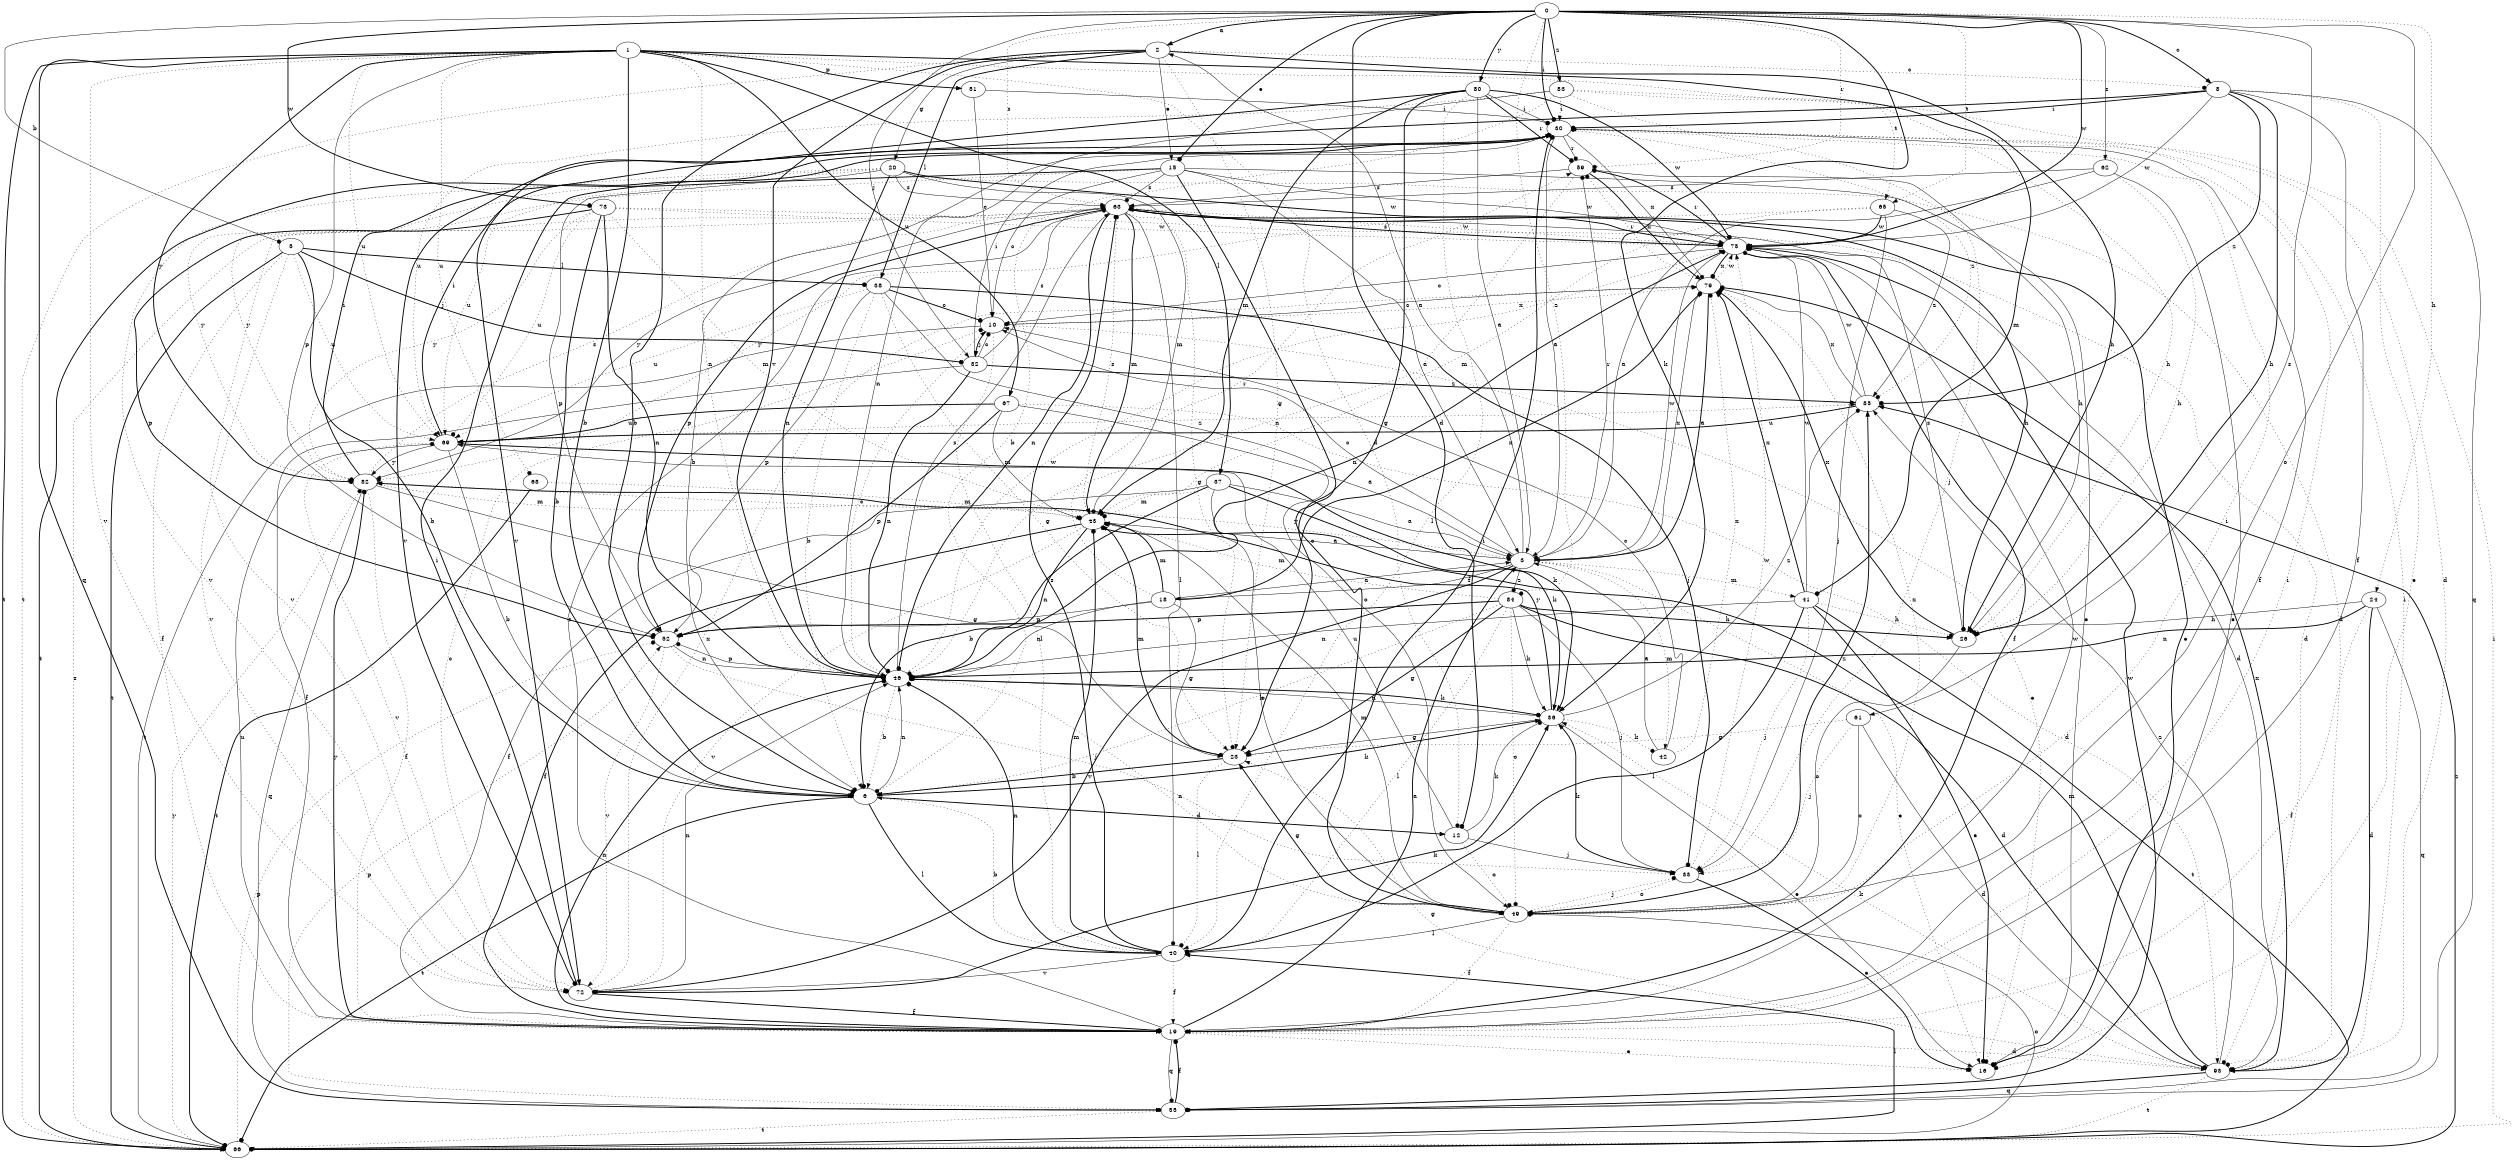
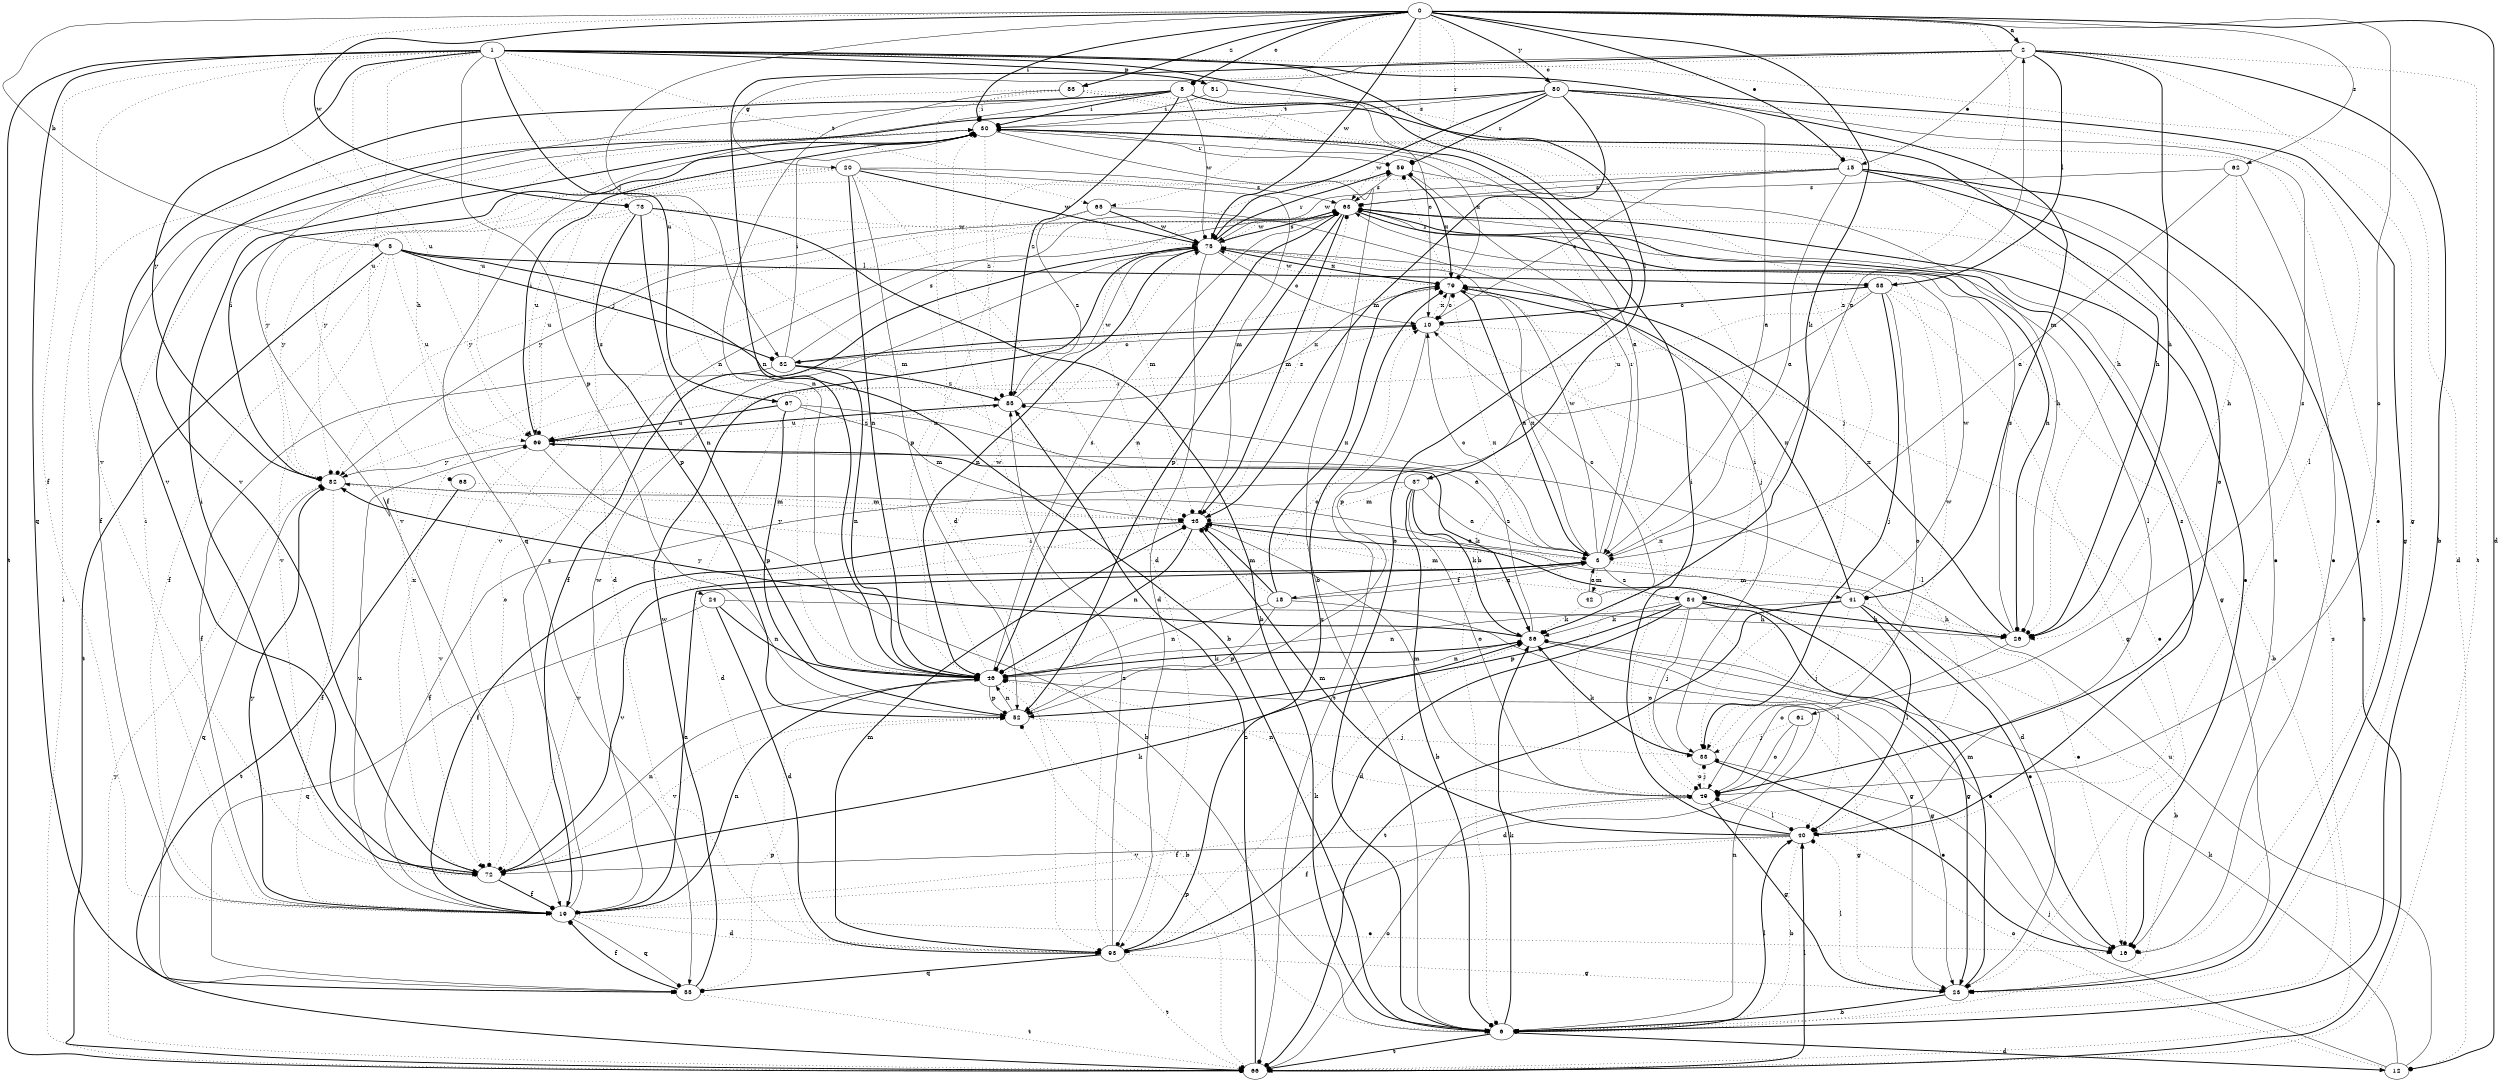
edge "0" -> "8": arrowhead normal -> dot
edge "0" -> "61": now "80" -> "61"
edge "2" -> "46": label "v" -> "n"
edge "63" -> "23": style dotted -> solid
edge "82" -> "23": label "g" -> "d"
edge "36" -> "42": reversed
edge "49" -> "85": removed, label "z"
edge "40" -> "46": removed, label "n"
edge "24" -> "19": now "1" -> "19"
